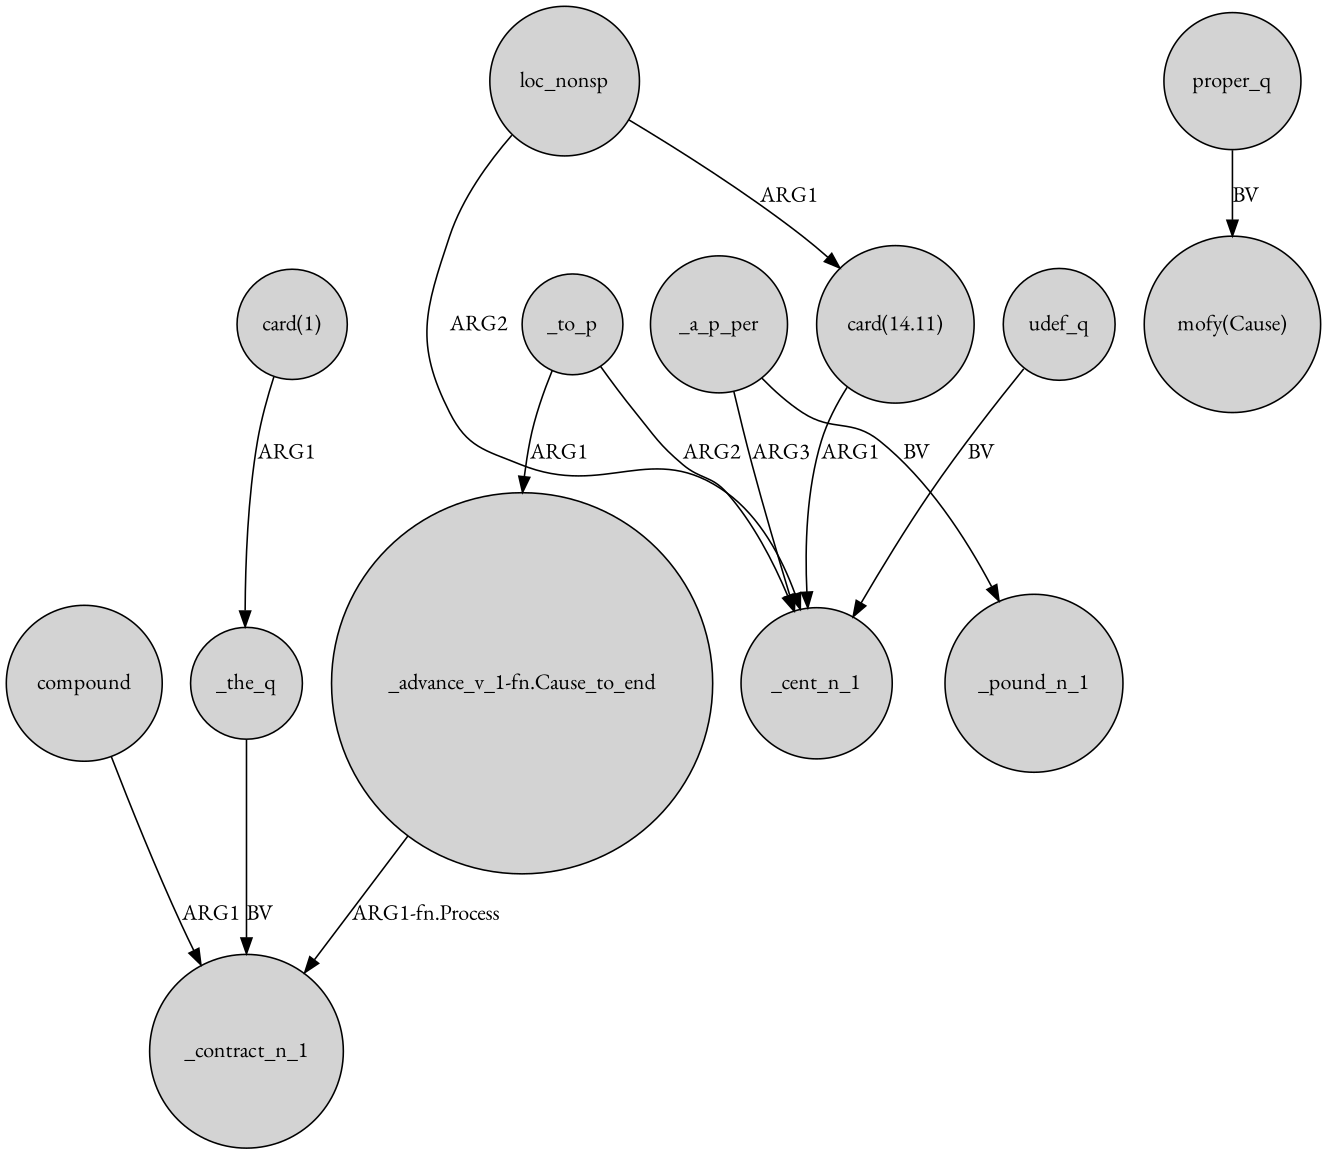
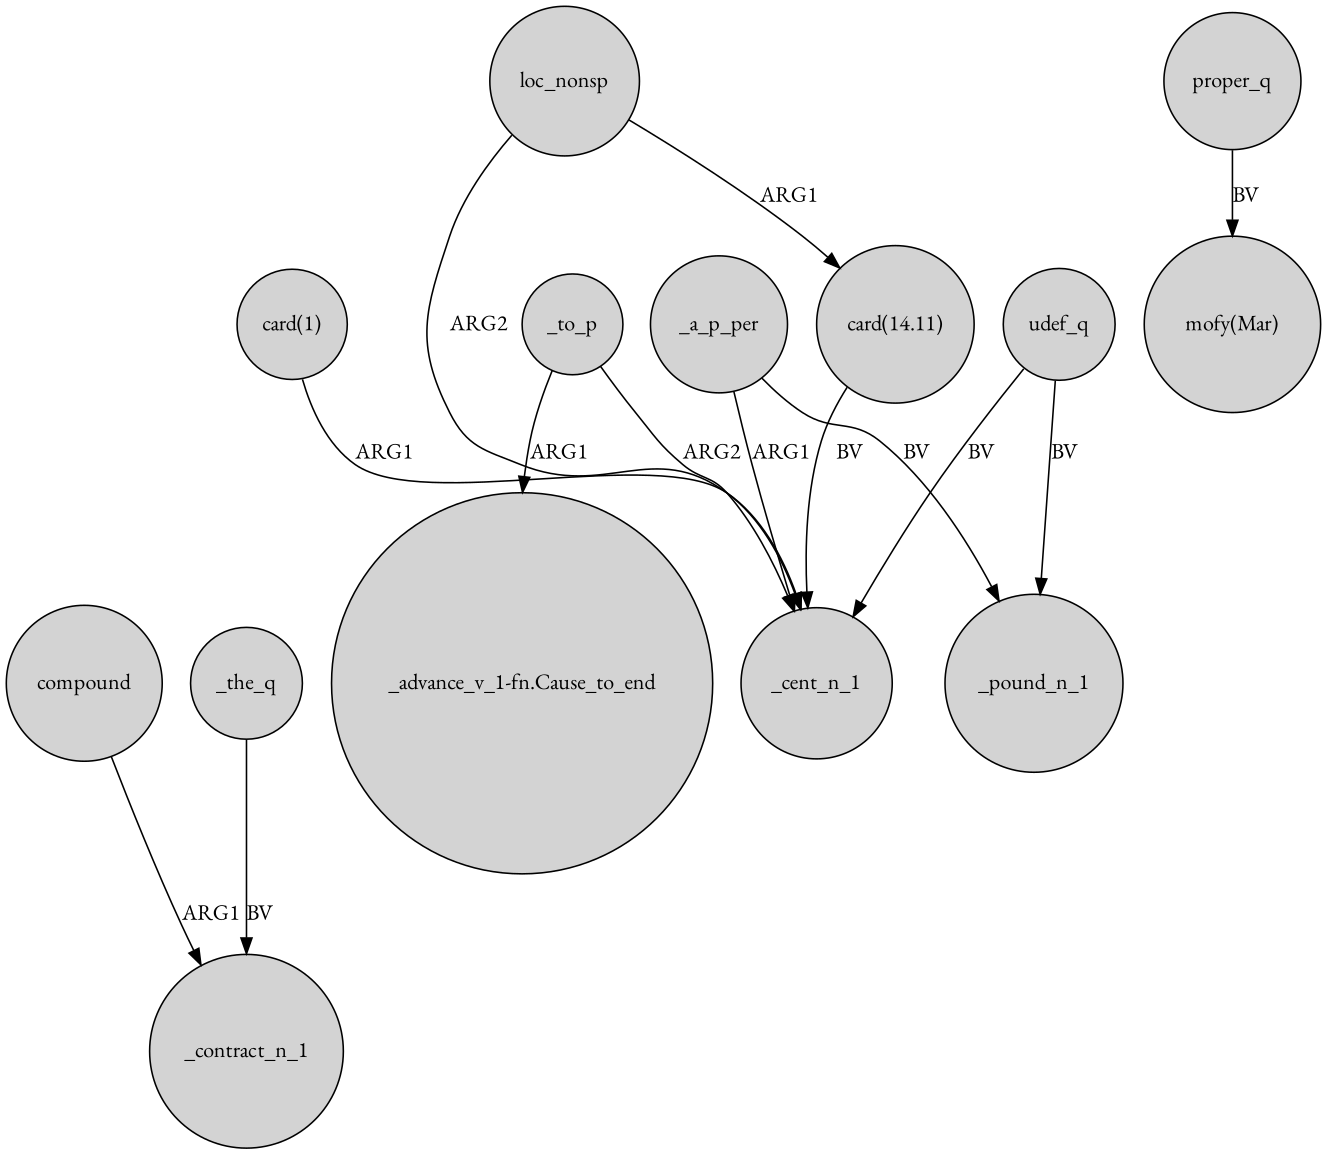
node "mofy(Cause)": label "mofy(Cause)" -> "mofy(Mar)"
edge "_a_p_per" -> "_cent_n_1": label "ARG3" -> "ARG1"
edge "card(14.11)" -> "_cent_n_1": label "ARG1" -> "BV"
edge "udef_q" -> "_pound_n_1": added, label "BV"
edge "card(1)" -> "_the_q": now "card(1)" -> "_cent_n_1"
edge "_advance_v_1-fn.Cause_to_end" -> "_contract_n_1": removed, label "ARG1-fn.Process"
